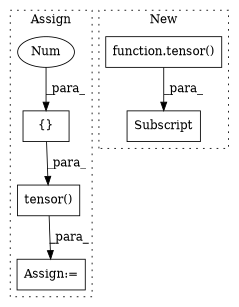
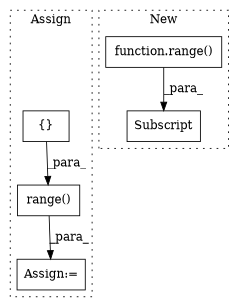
node "Num": removed
node "function.tensor()": label "function.tensor()" -> "function.range()"
node "tensor()": label "tensor()" -> "range()"
